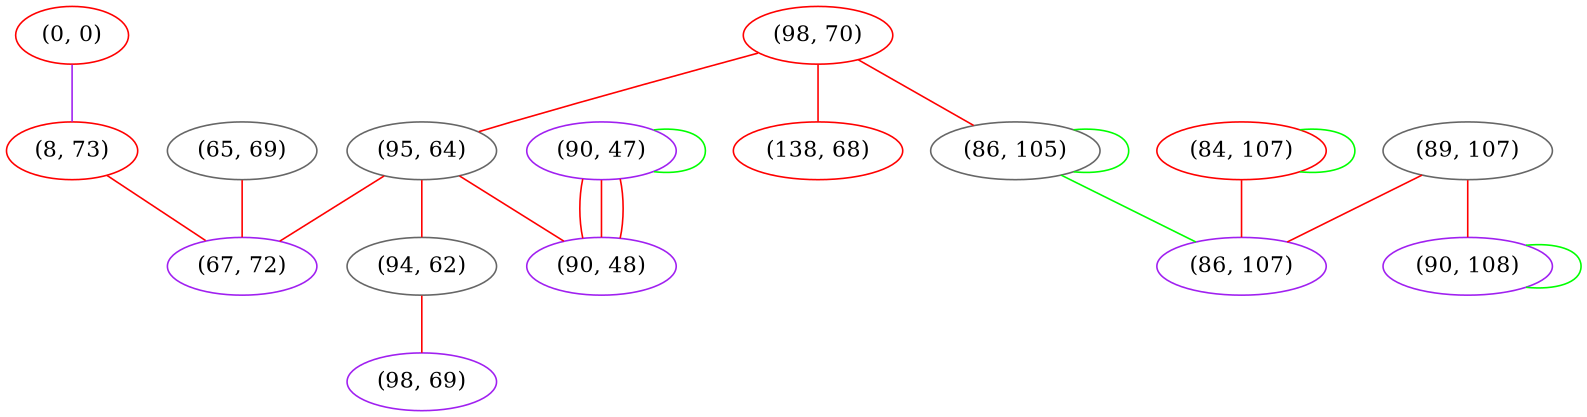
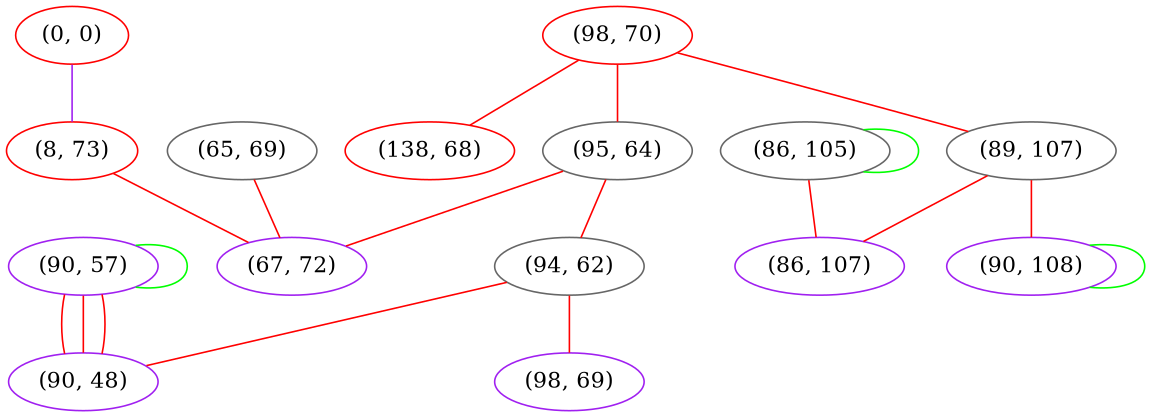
edge "(98, 70)" -- "(86, 105)": now "(98, 70)" -- "(89, 107)"
node "(90, 47)": label "(90, 47)" -> "(90, 57)"
node "(84, 107)": removed
edge "(95, 64)" -- "(90, 48)": now "(94, 62)" -- "(90, 48)"
edge "(86, 105)" -- "(86, 107)": color green -> red
